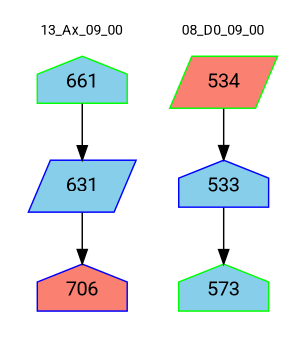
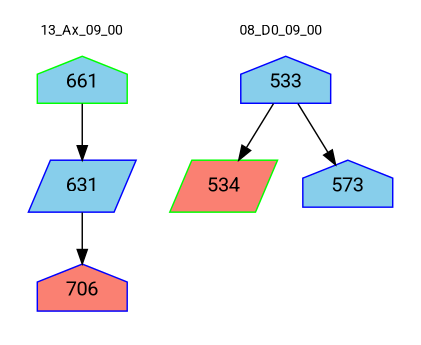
edge "534" -> "533": reversed
node "573": color green -> blue
